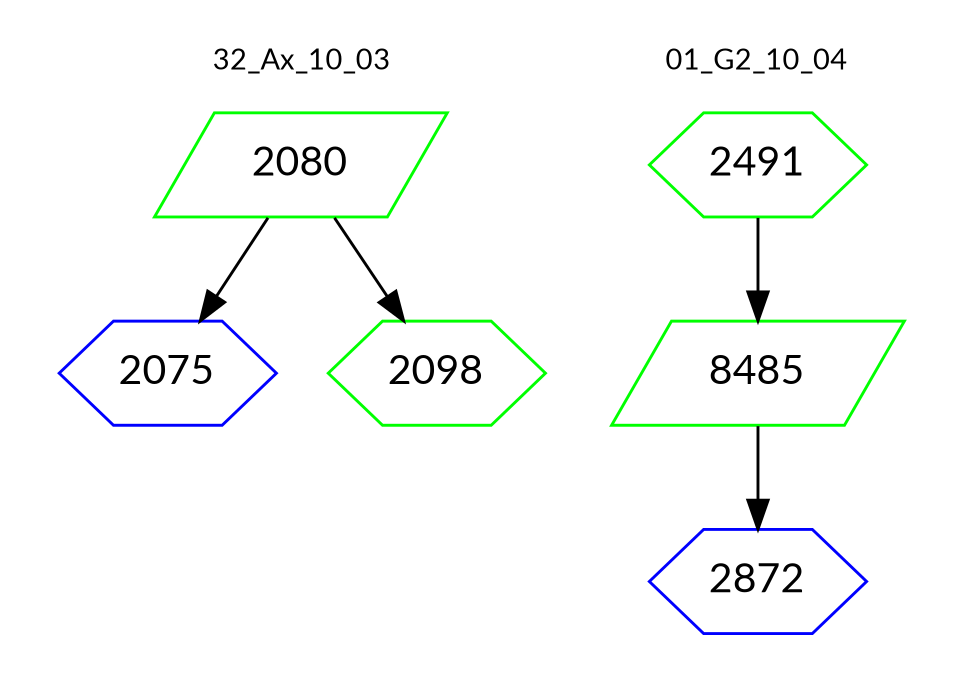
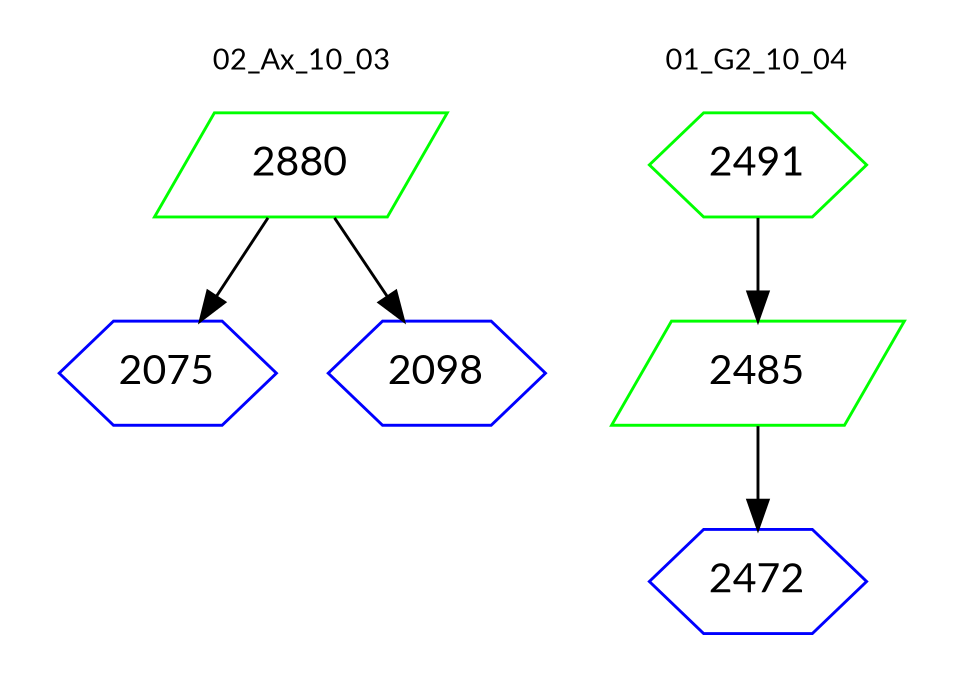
cluster "32_Ax_10_03": label "32_Ax_10_03" -> "02_Ax_10_03"
node "2080": label "2080" -> "2880"
node "2098": color green -> blue
node "8485": label "8485" -> "2485"
node "2872": label "2872" -> "2472"
